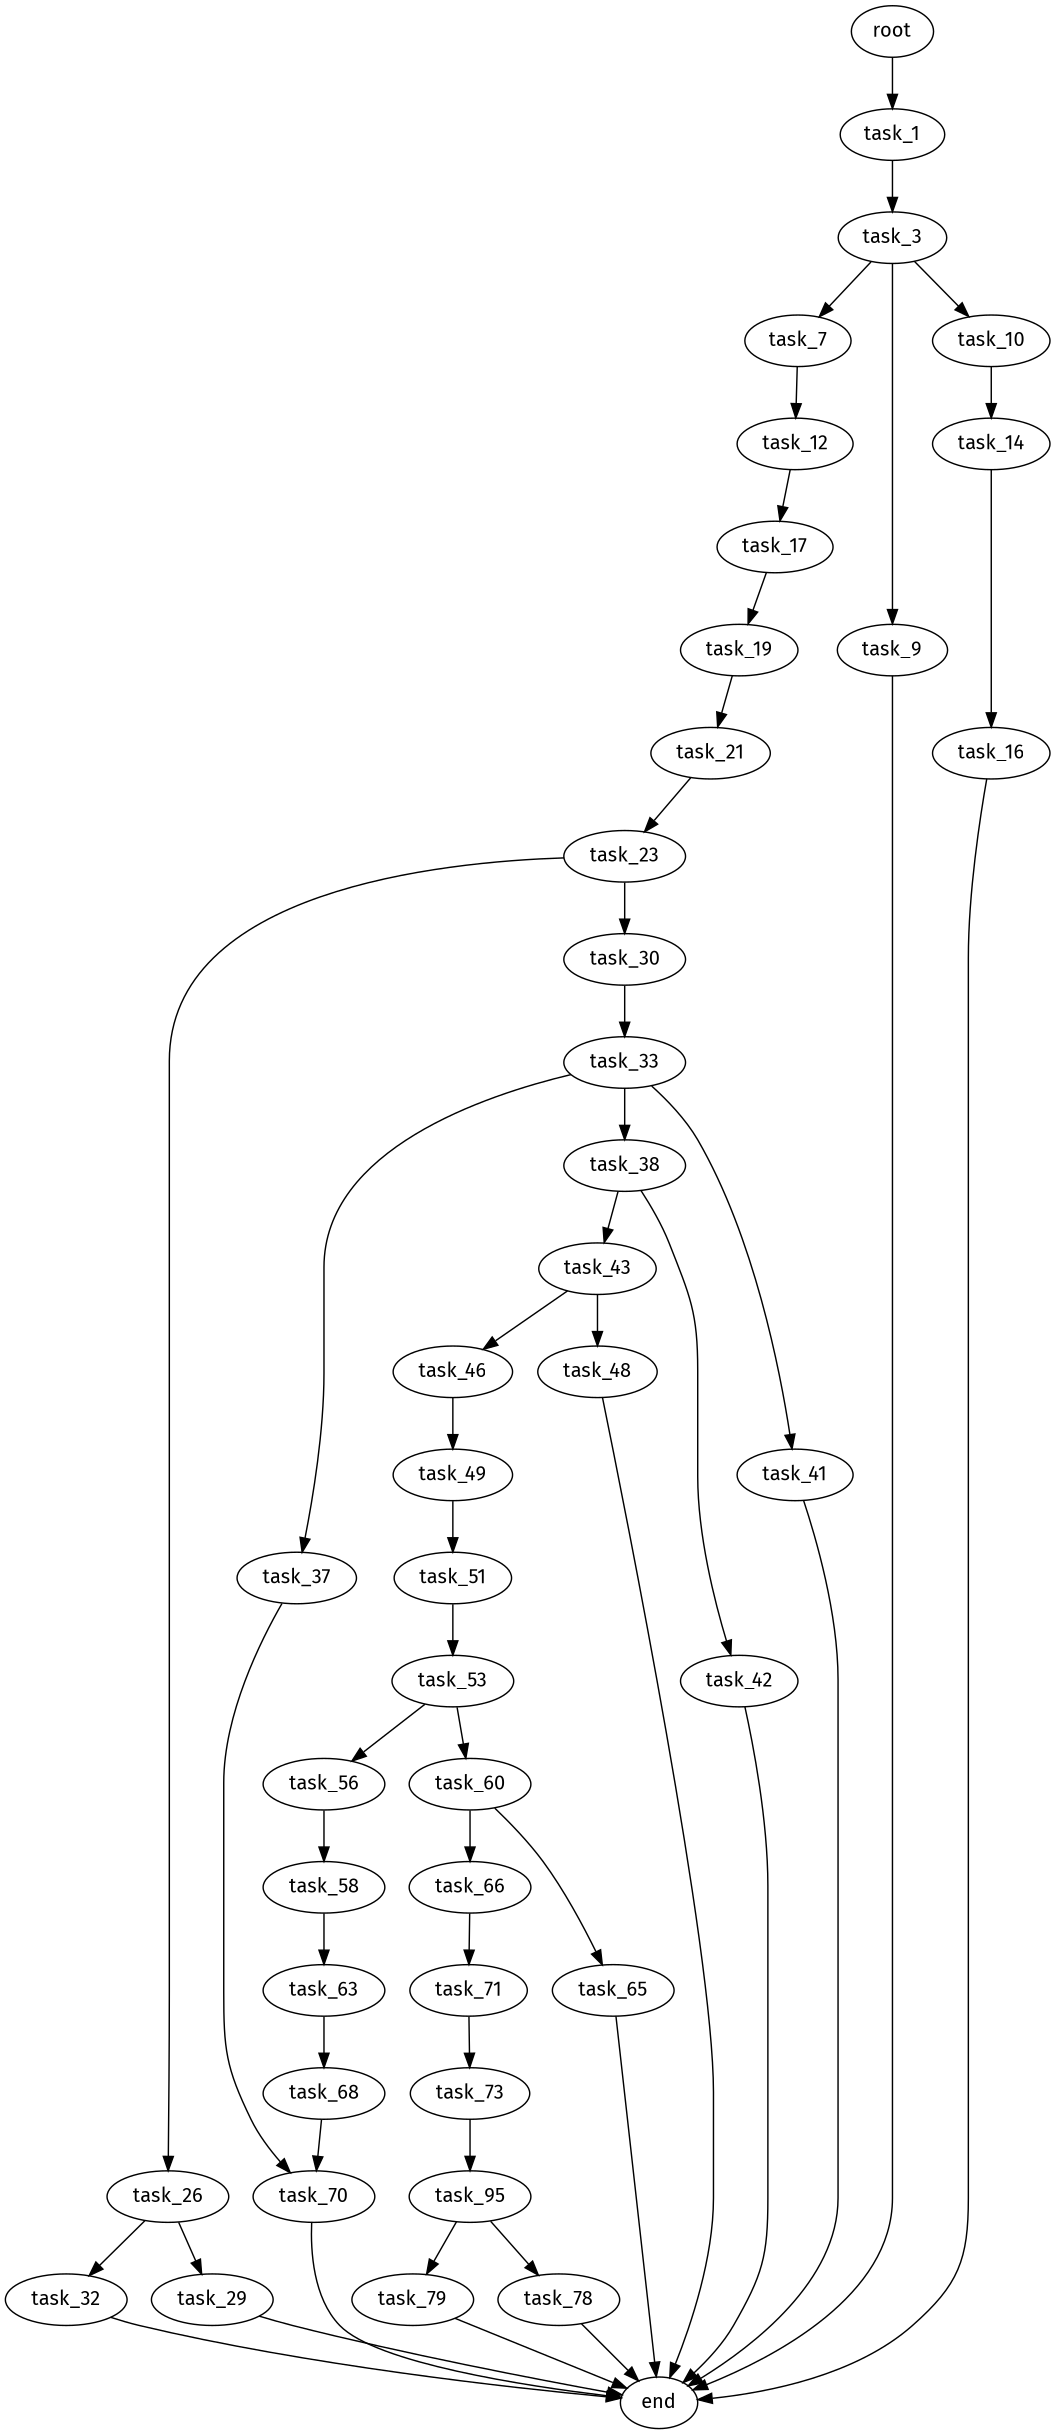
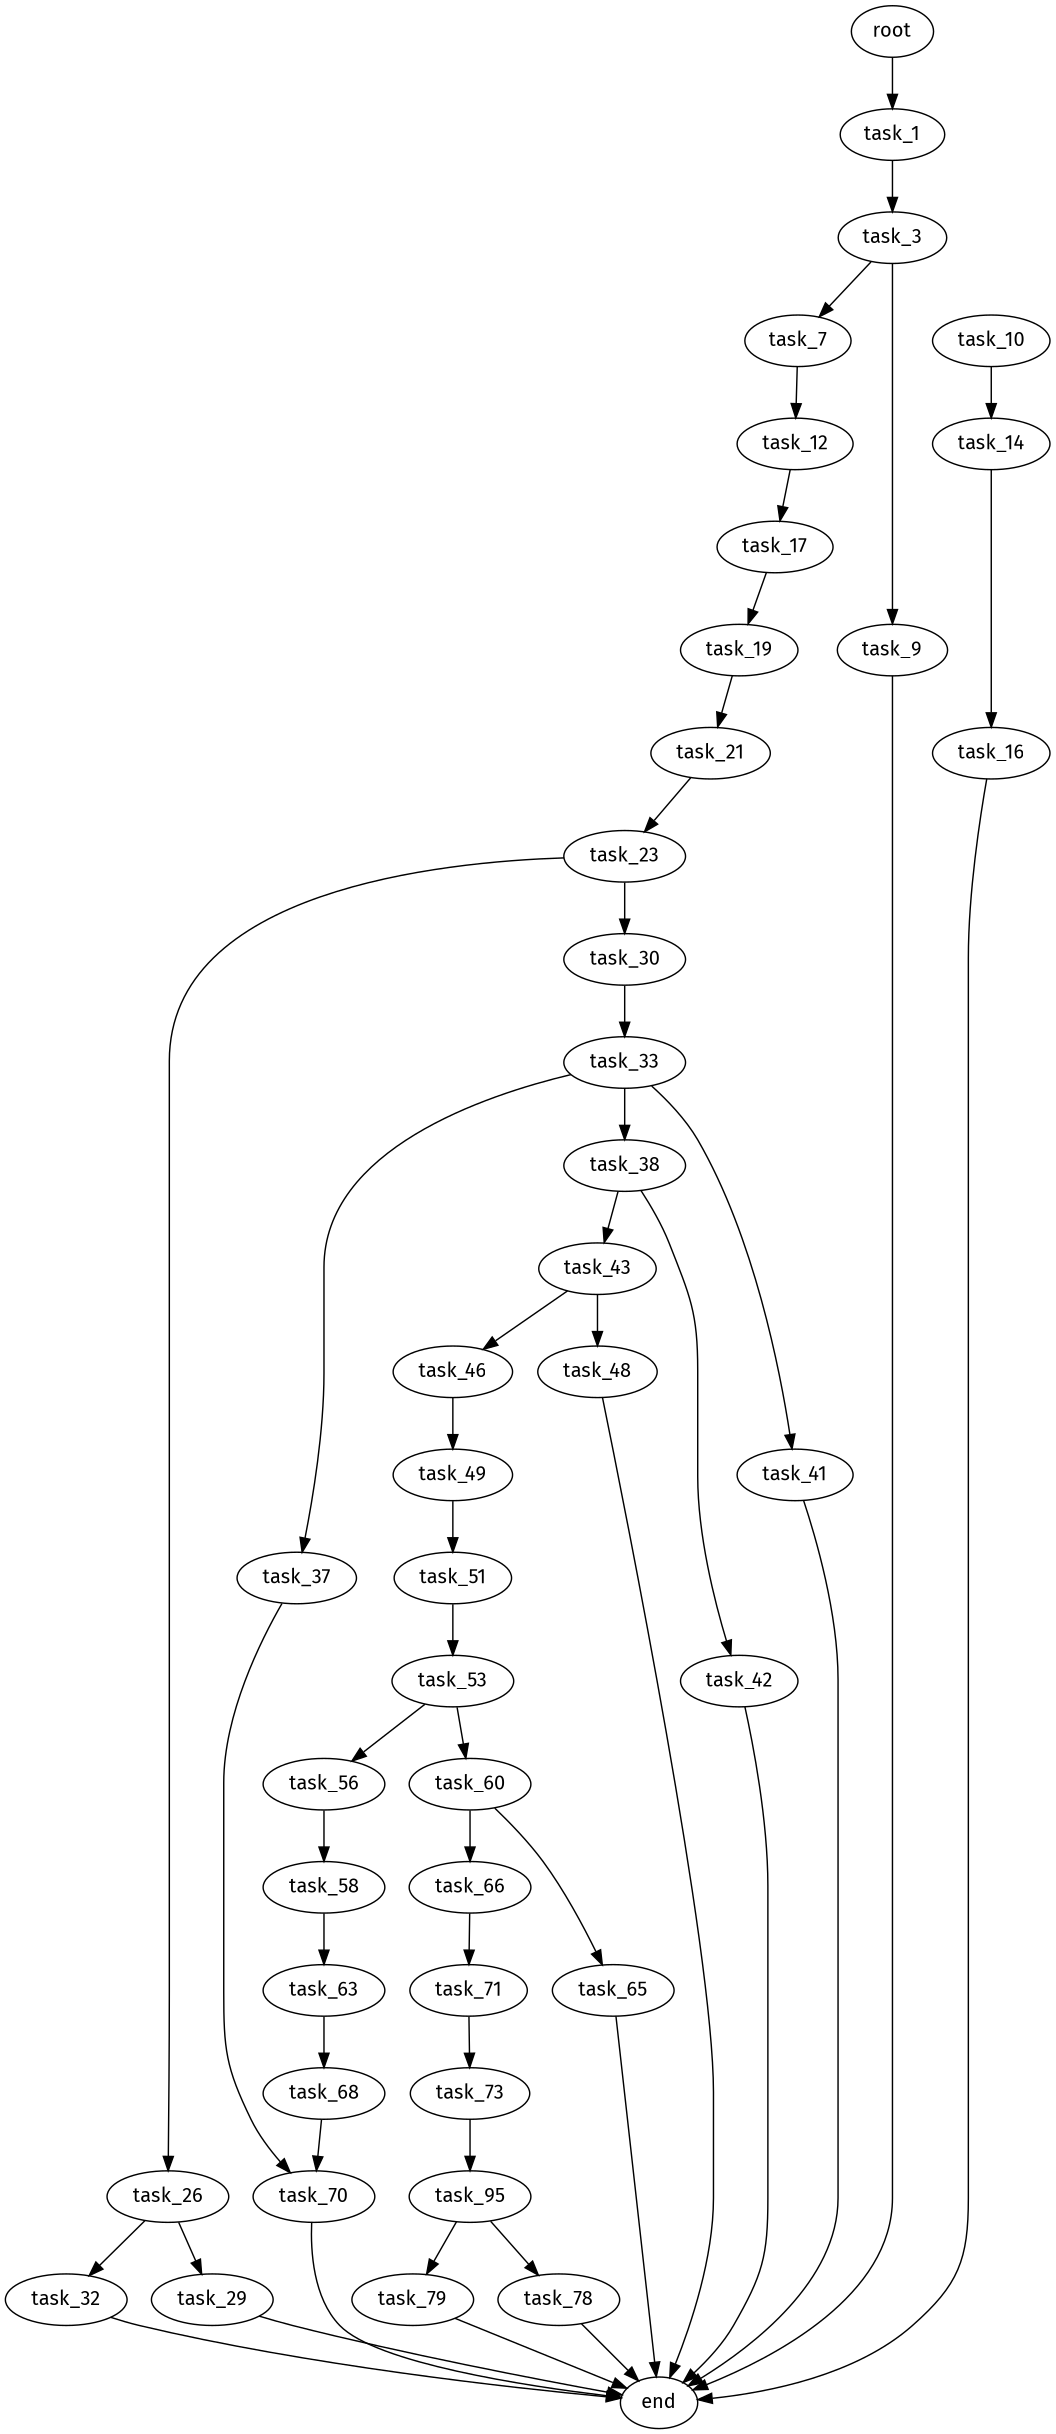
edge "task_3" -> "task_10": removed
